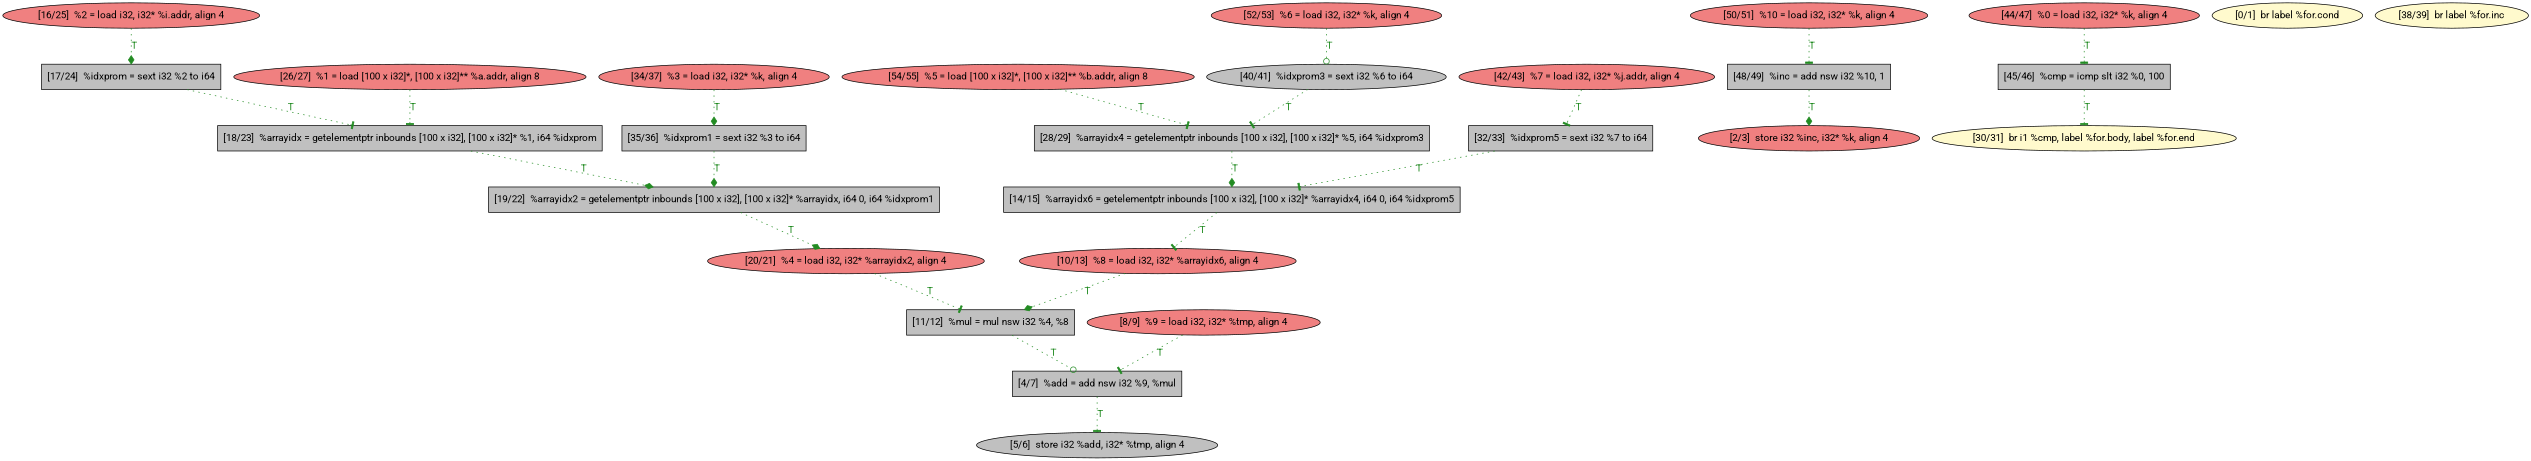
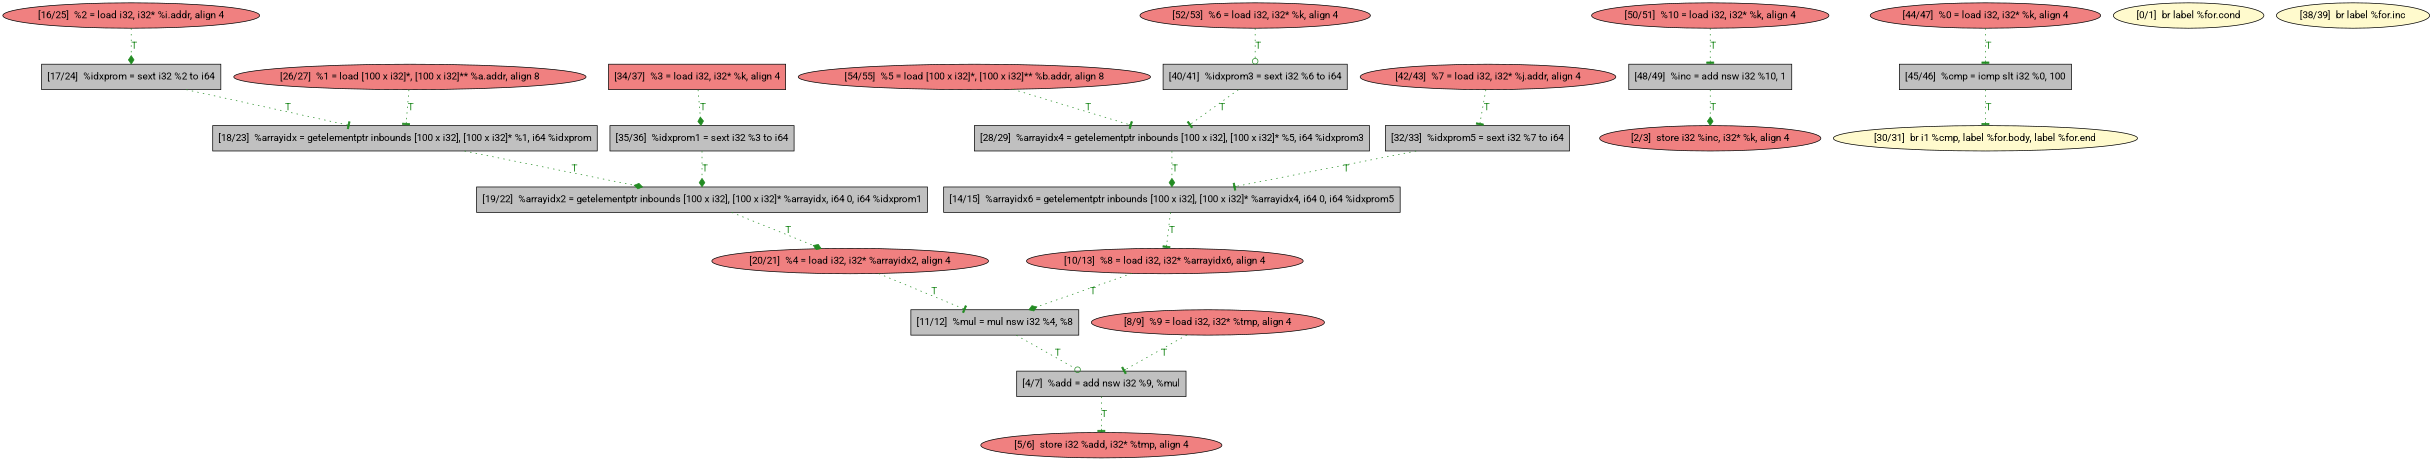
node "[34/37]  %3 = load i32, i32* %k, align 4": shape ellipse -> box
node "[40/41]  %idxprom3 = sext i32 %6 to i64": shape ellipse -> box
node "[5/6]  store i32 %add, i32* %tmp, align 4": fillcolor grey -> lightcoral
